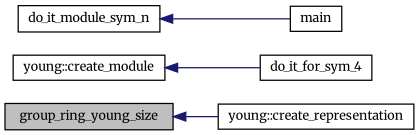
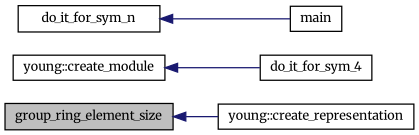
node "do_it_module_sym_n": label "do_it_module_sym_n" -> "do_it_for_sym_n"
node "group_ring_young_size": label "group_ring_young_size" -> "group_ring_element_size"
